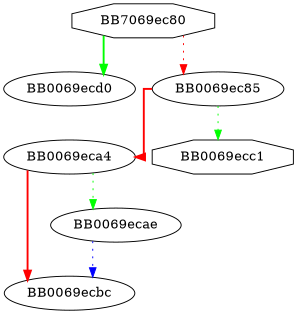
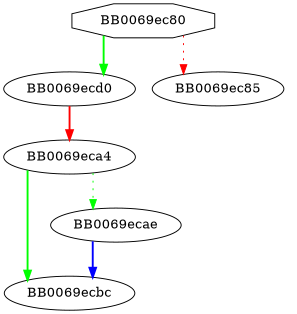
node "BB7069ec80": label "BB7069ec80" -> "BB0069ec80"
edge "BB0069ec85" -> "BB0069eca4": now "BB0069ecd0" -> "BB0069eca4"
node "BB0069ecc1": removed
edge "BB0069eca4" -> "BB0069ecbc": color red -> green
edge "BB0069ecae" -> "BB0069ecbc": style dotted -> bold
